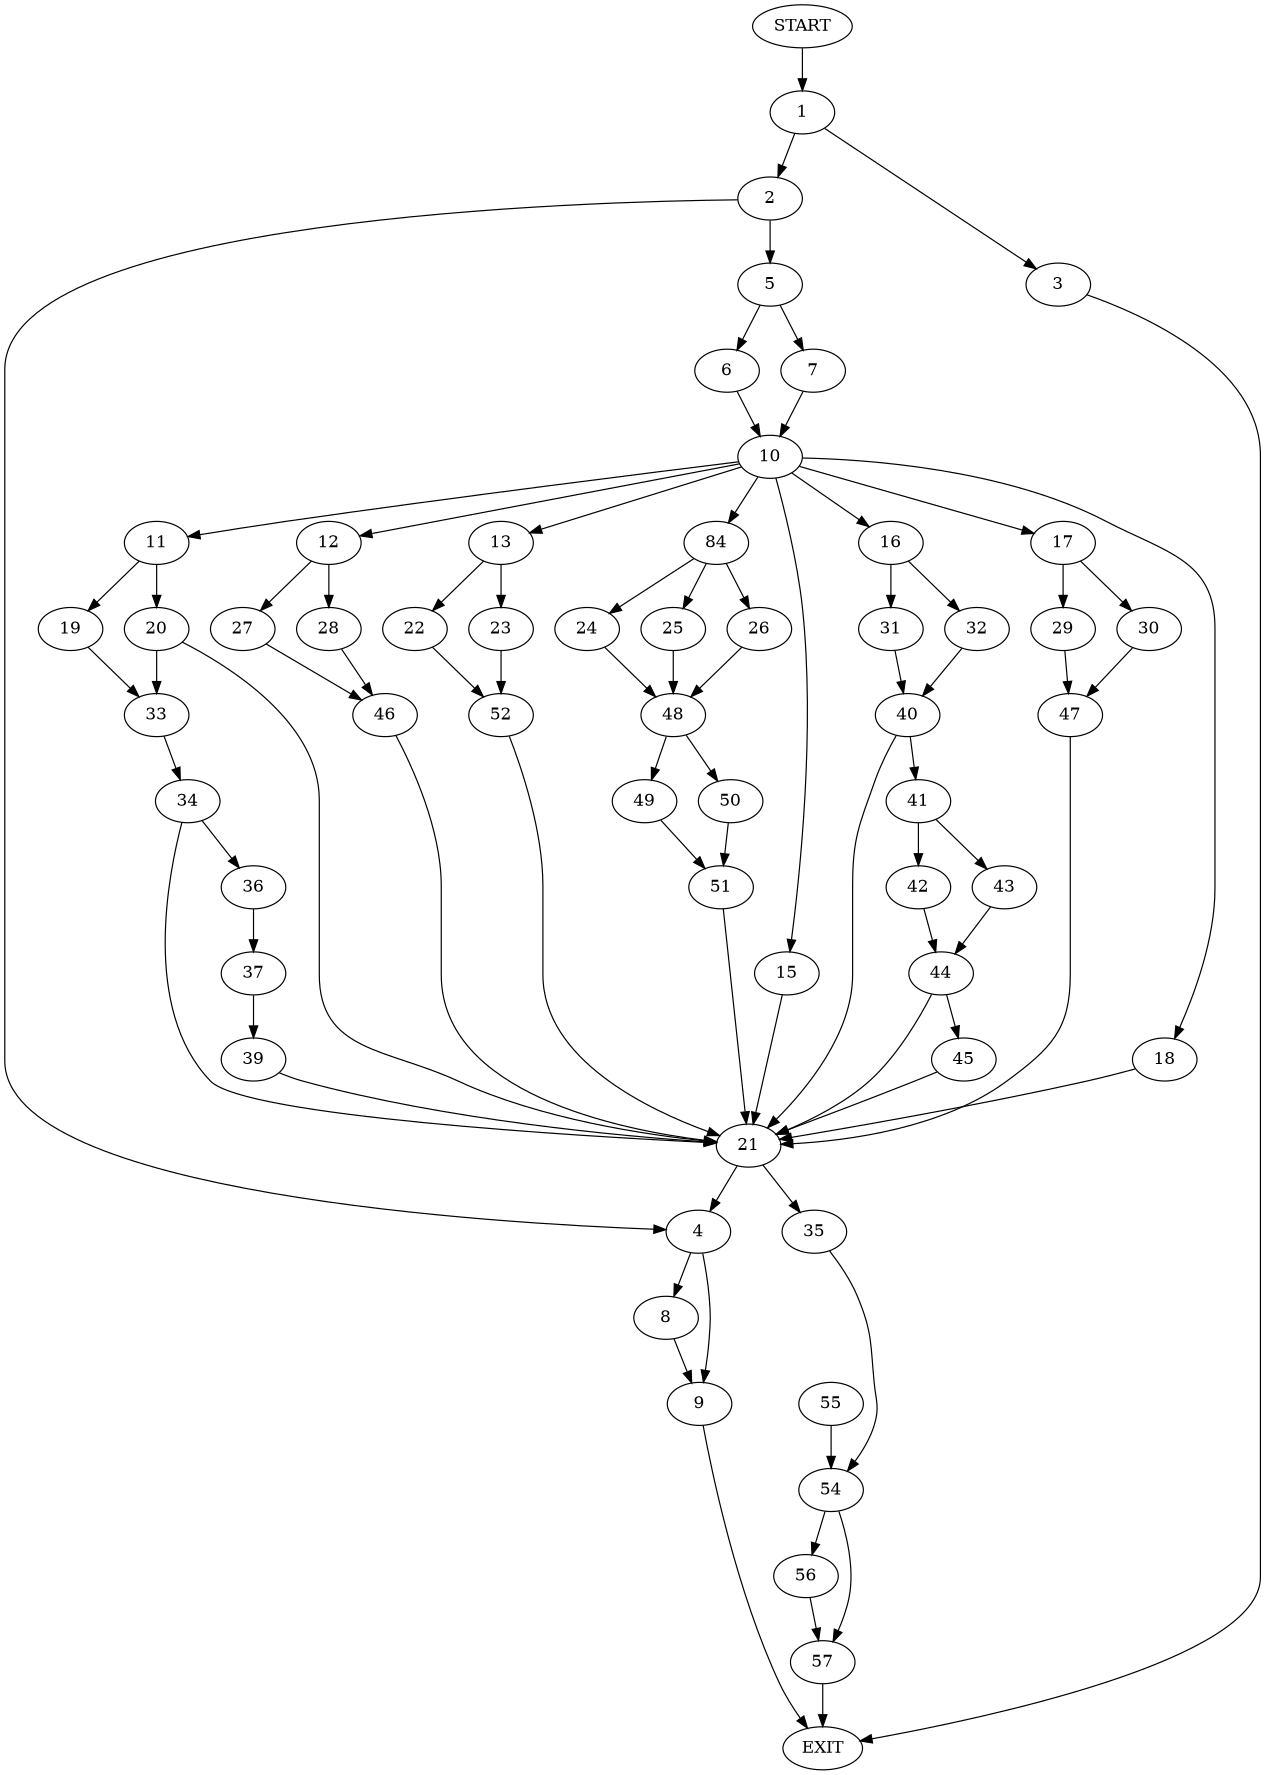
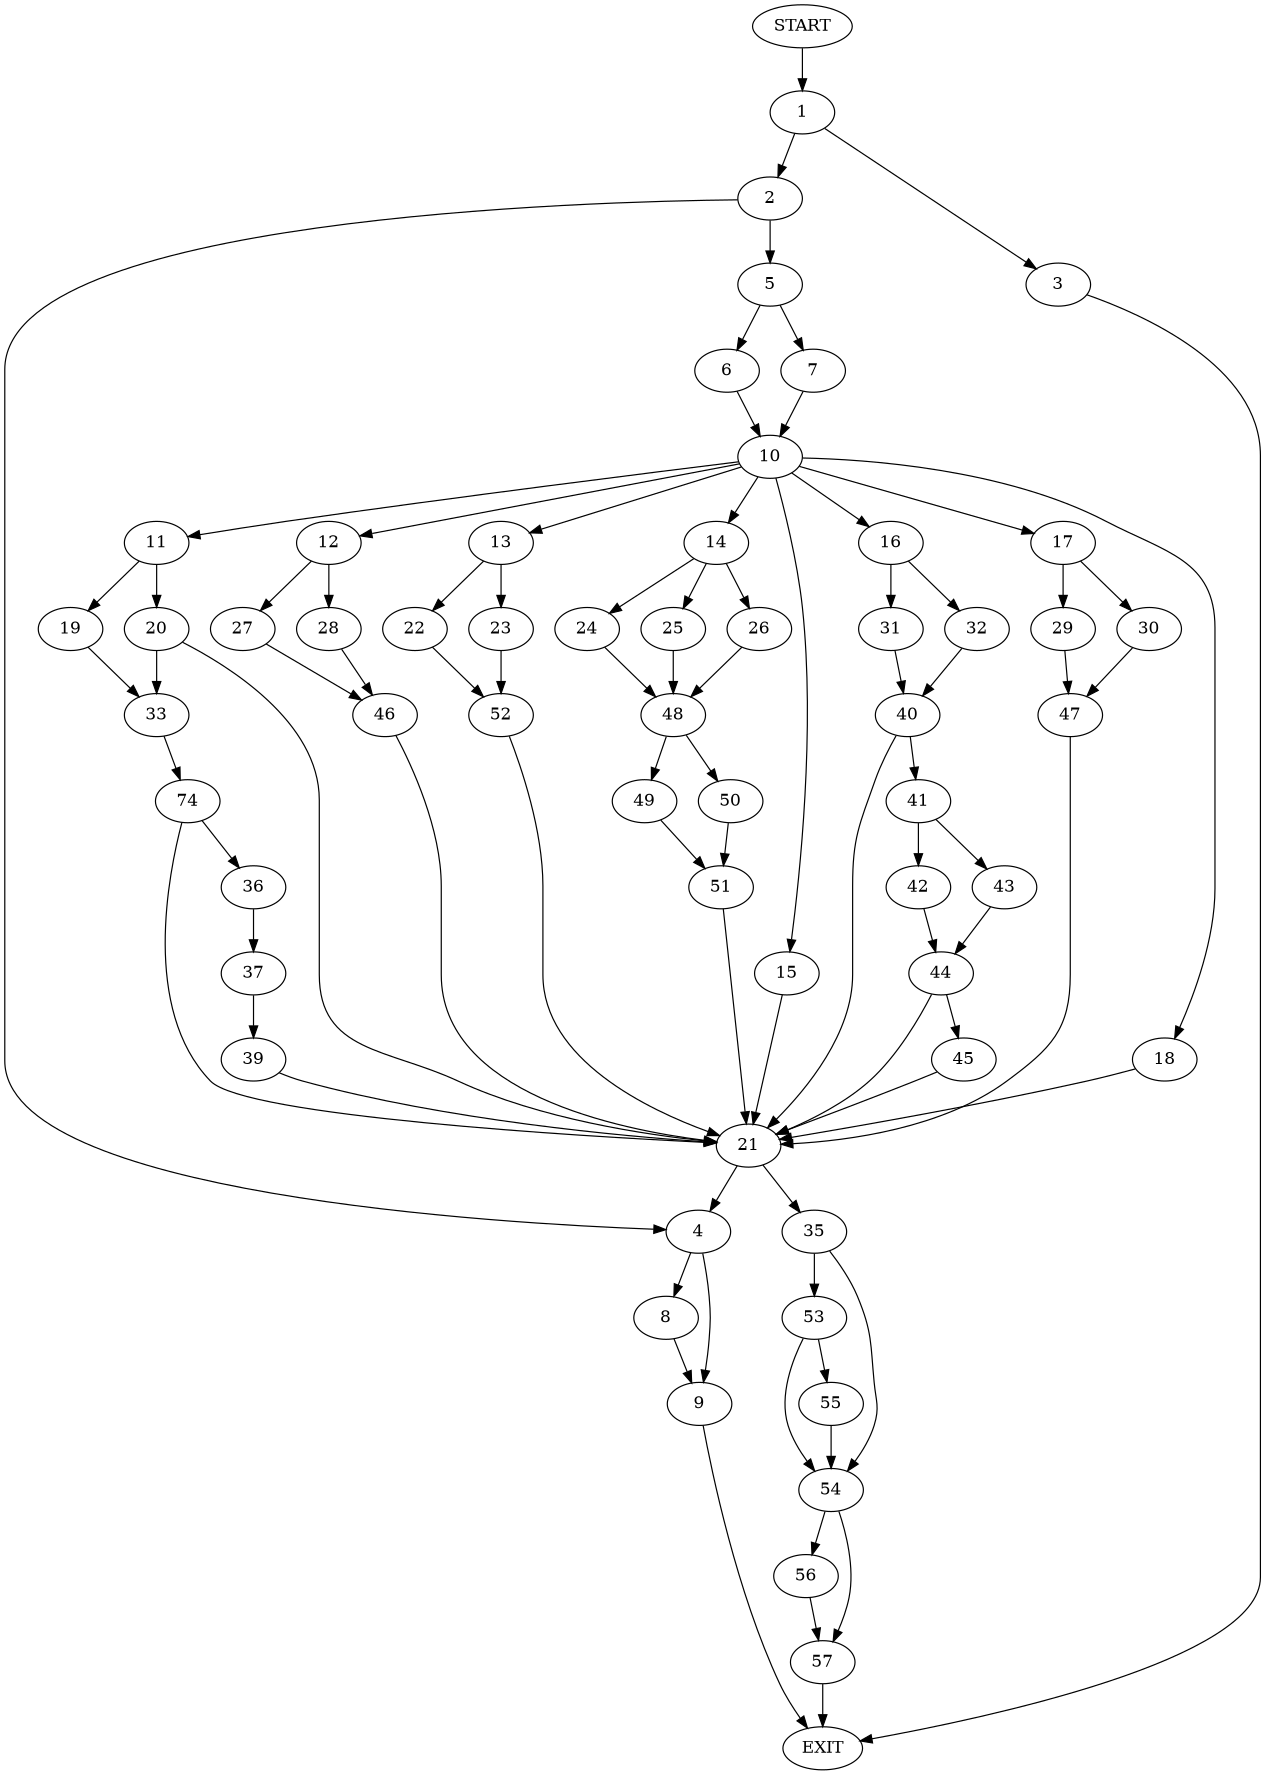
node "84": label "84" -> "14"
node "34": label "34" -> "74"
node "53": added
